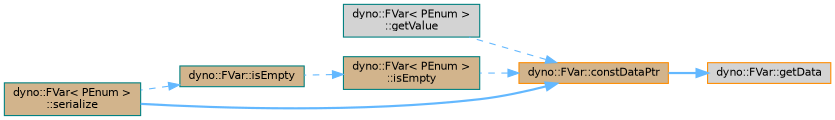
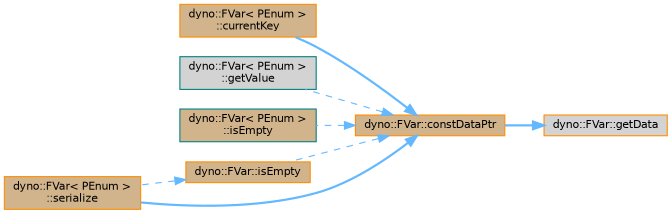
node "dyno::FVar< PEnum > ::currentKey": added
edge "dyno::FVar::isEmpty" -> "dyno::FVar< PEnum > ::isEmpty": now "dyno::FVar::isEmpty" -> "dyno::FVar::constDataPtr"
node "dyno::FVar::isEmpty": color teal -> darkorange
node "dyno::FVar< PEnum > ::serialize": color teal -> darkorange
